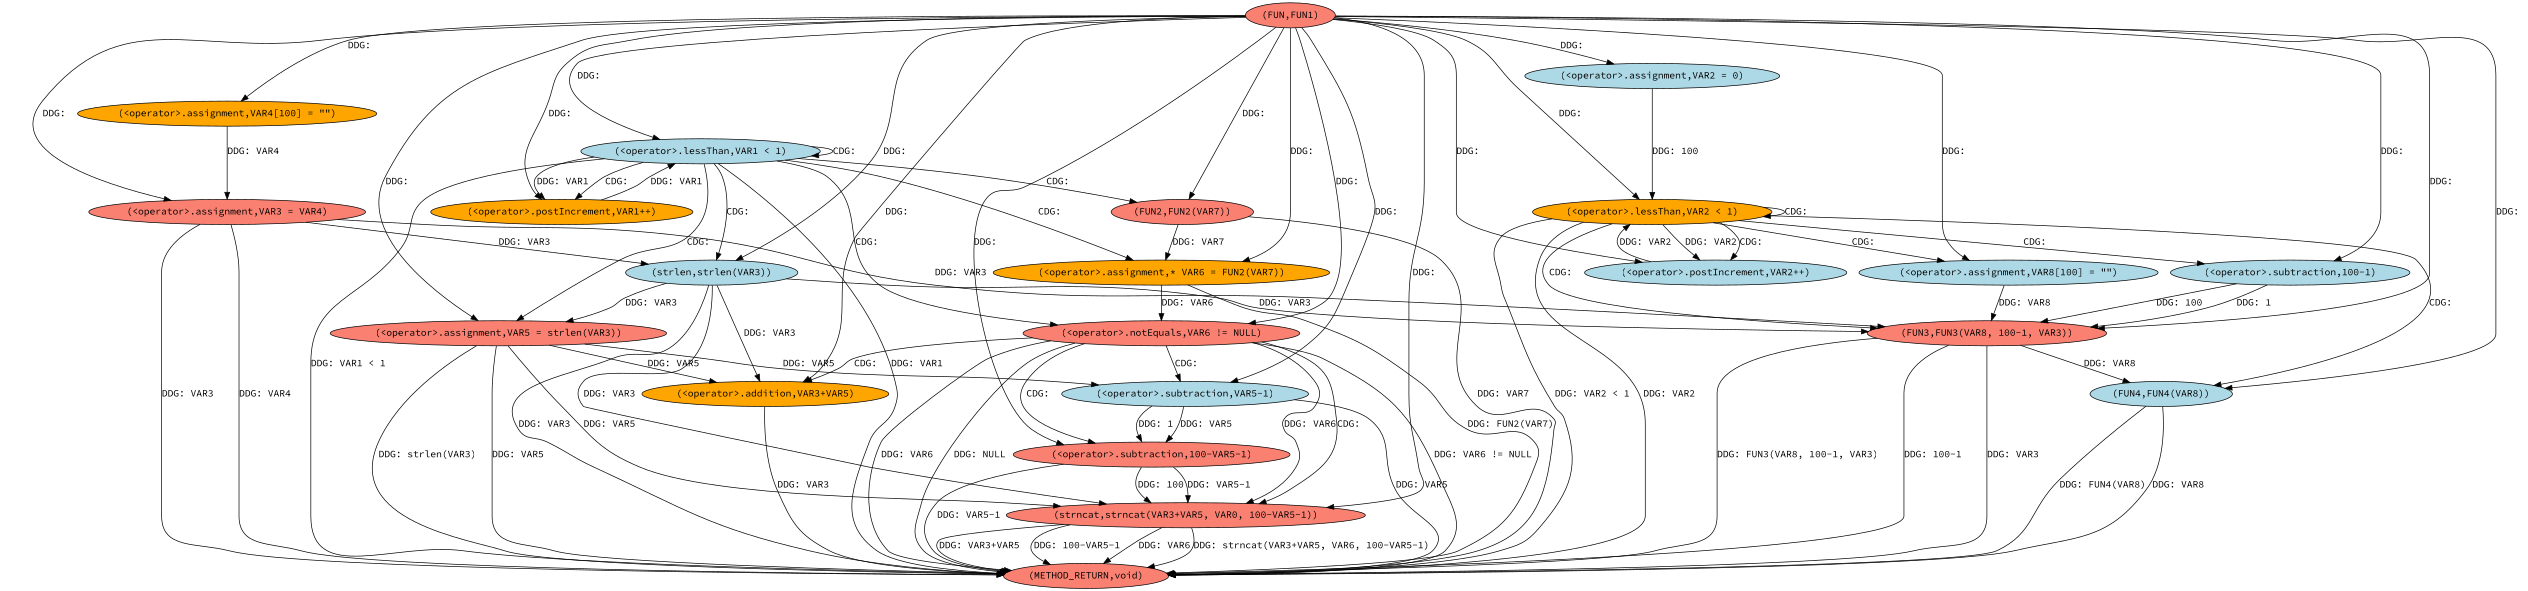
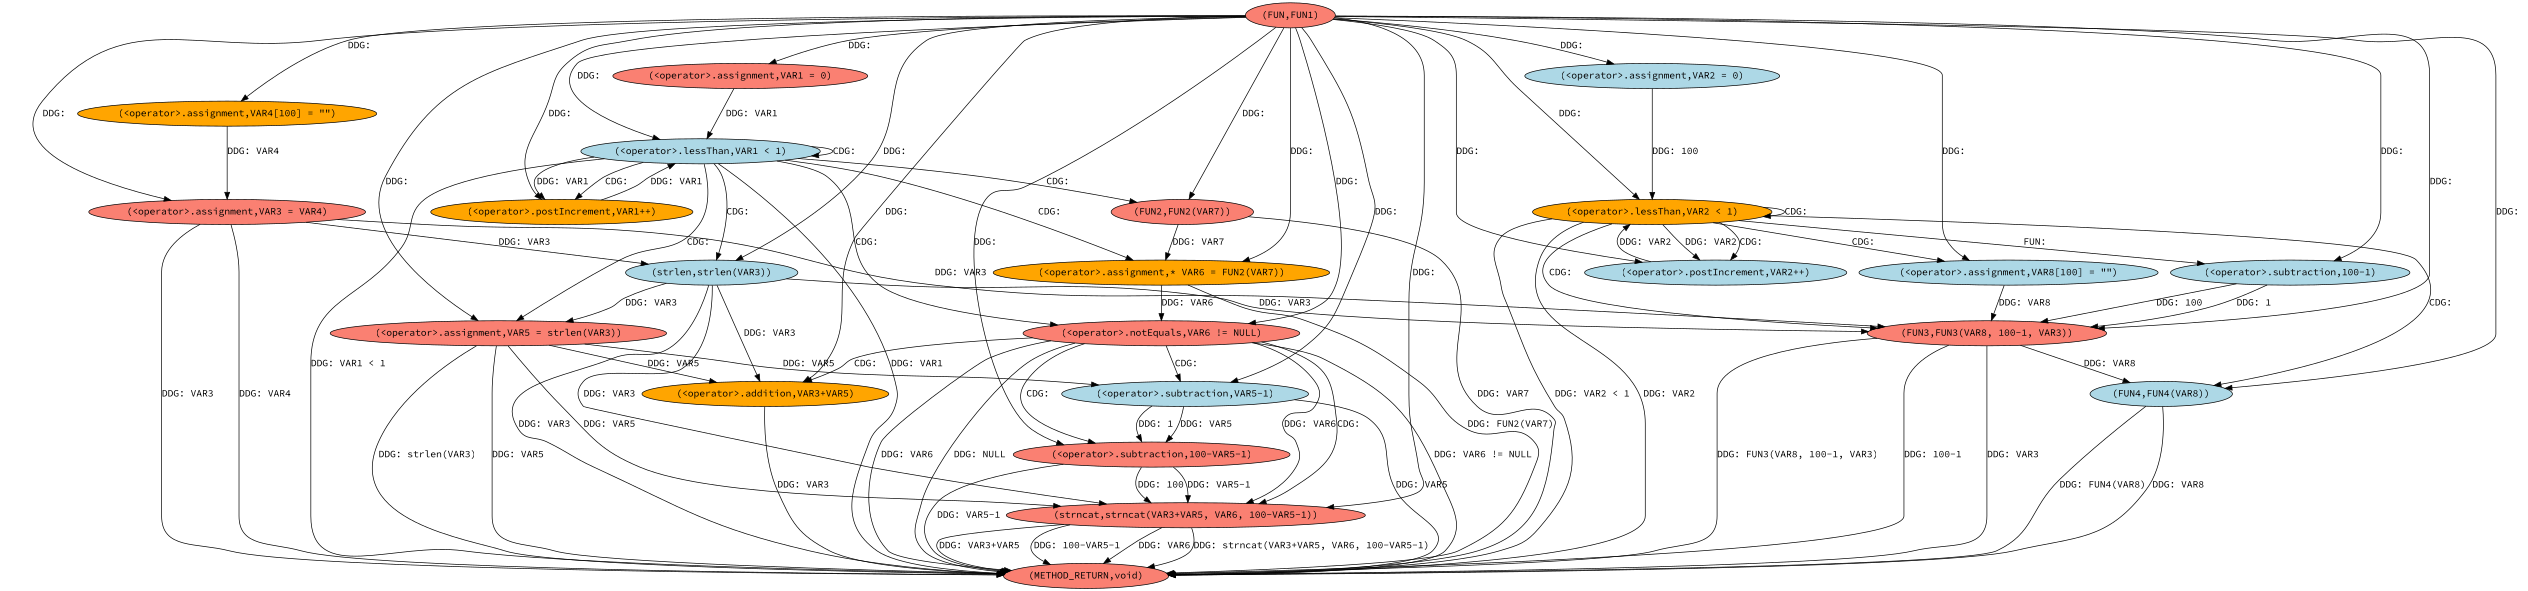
node "(<operator>.assignment,VAR1 = 0)": added
edge "(<operator>.lessThan,VAR2 < 1)" -> "(<operator>.subtraction,100-1)": label "CDG: " -> "FUN: "
node "(strncat,strncat(VAR3+VAR5, VAR0, 100-VAR5-1))": label "(strncat,strncat(VAR3+VAR5, VAR0, 100-VAR5-1))" -> "(strncat,strncat(VAR3+VAR5, VAR6, 100-VAR5-1))"
